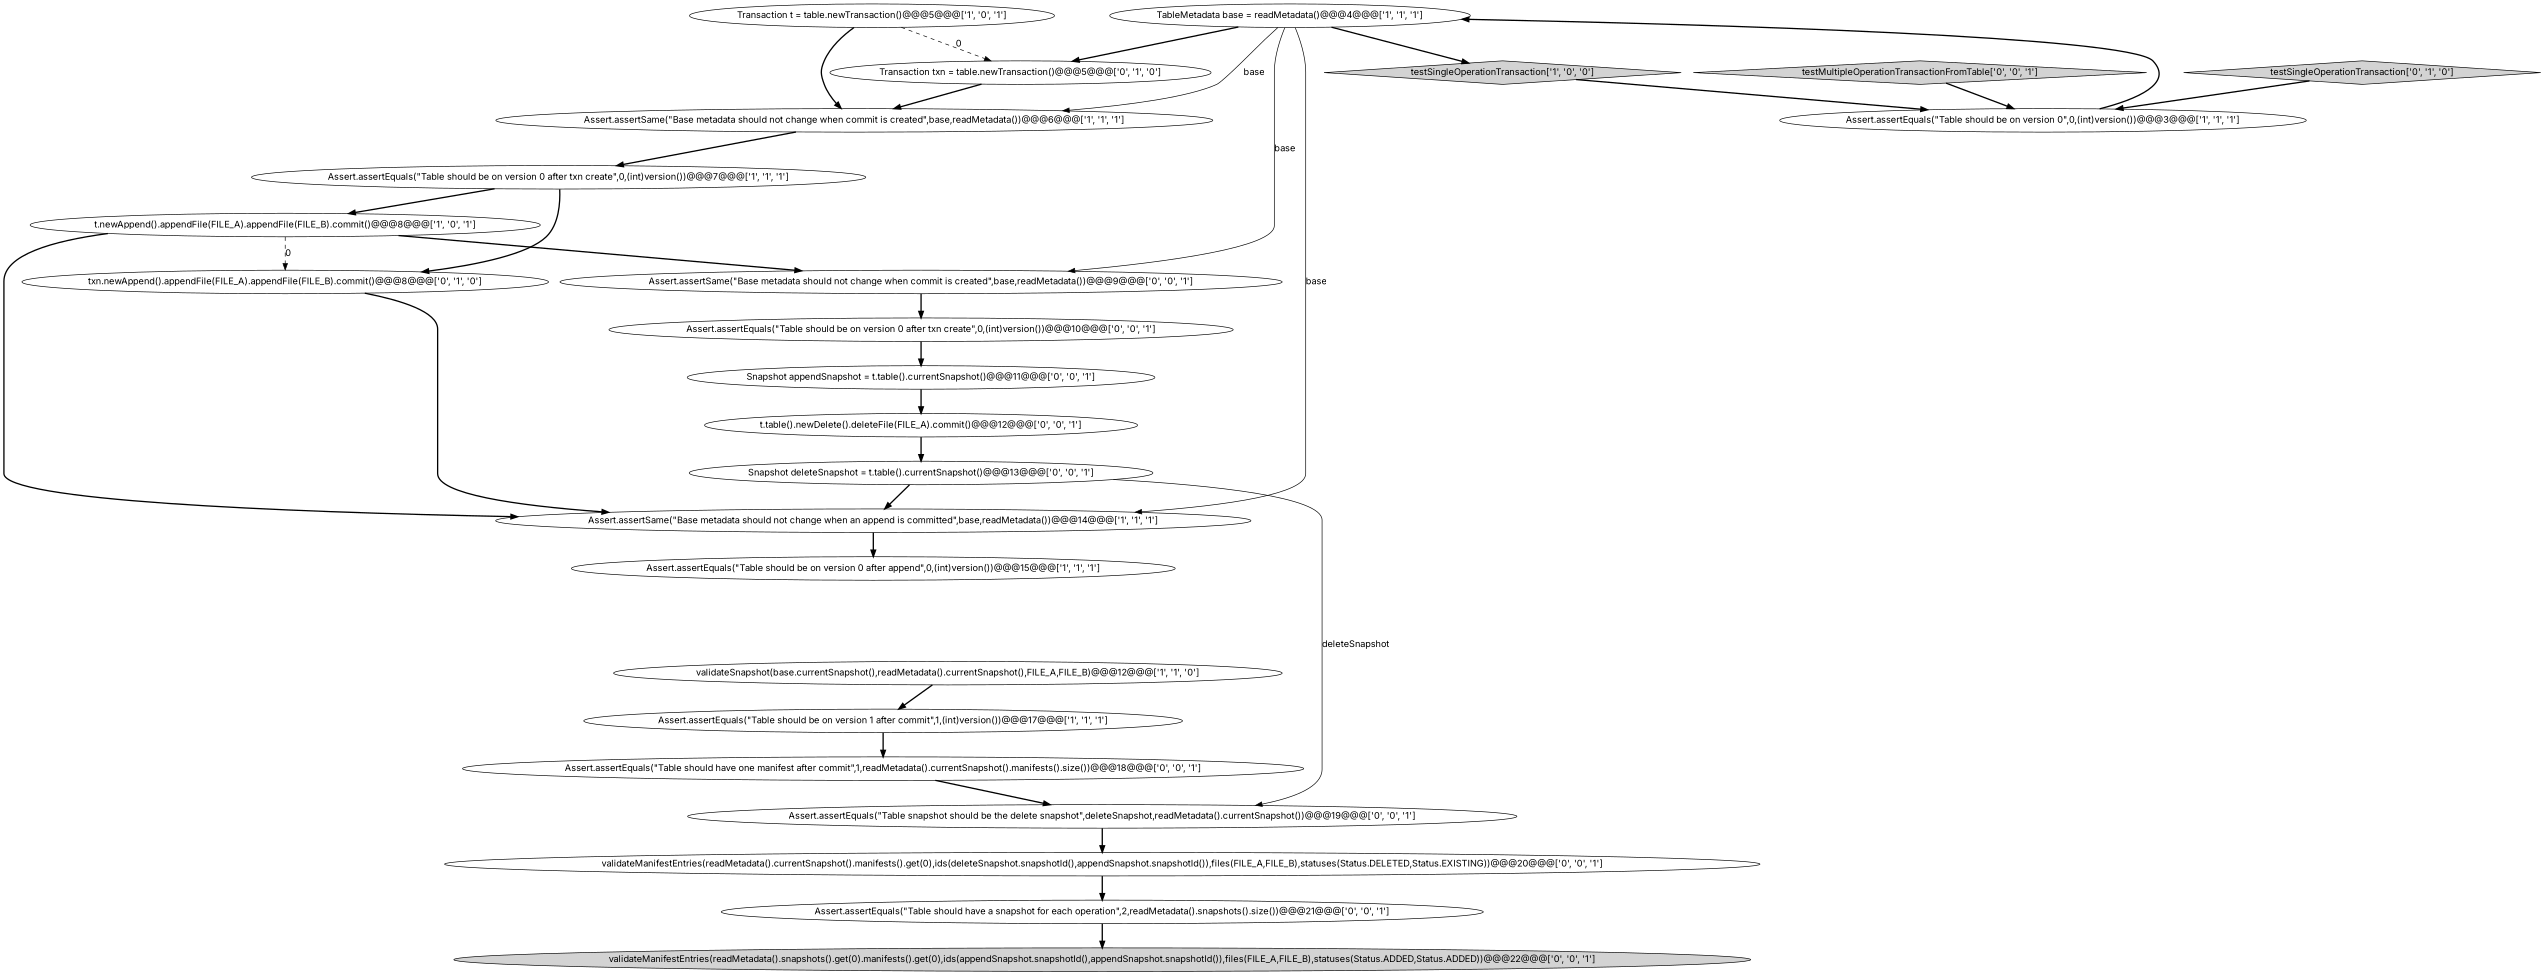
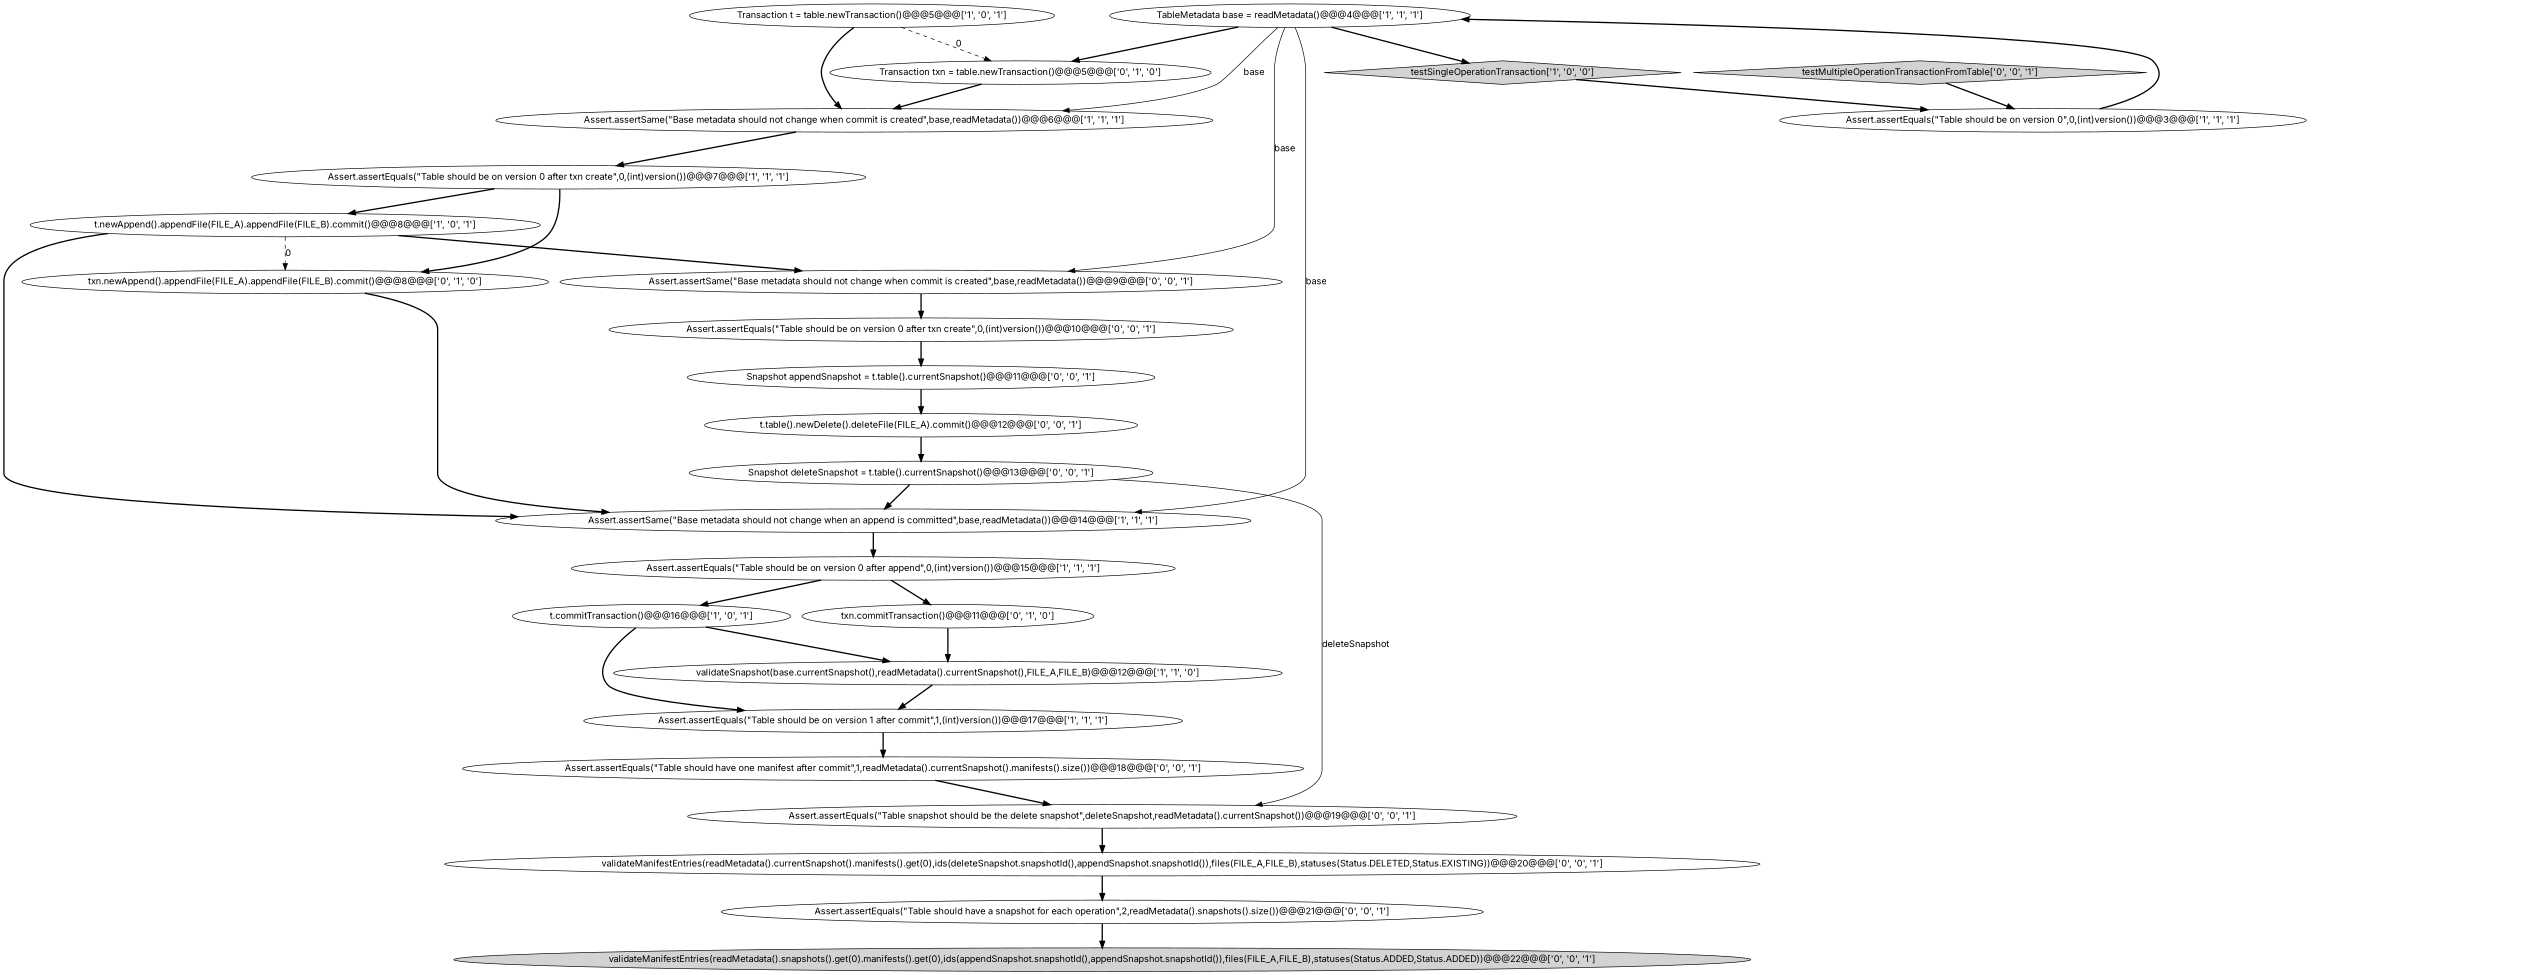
node "testSingleOperationTransaction['0', '1', '0']": removed
node "t.commitTransaction()@@@16@@@['1', '0', '1']": added
node "txn.commitTransaction()@@@11@@@['0', '1', '0']": added
